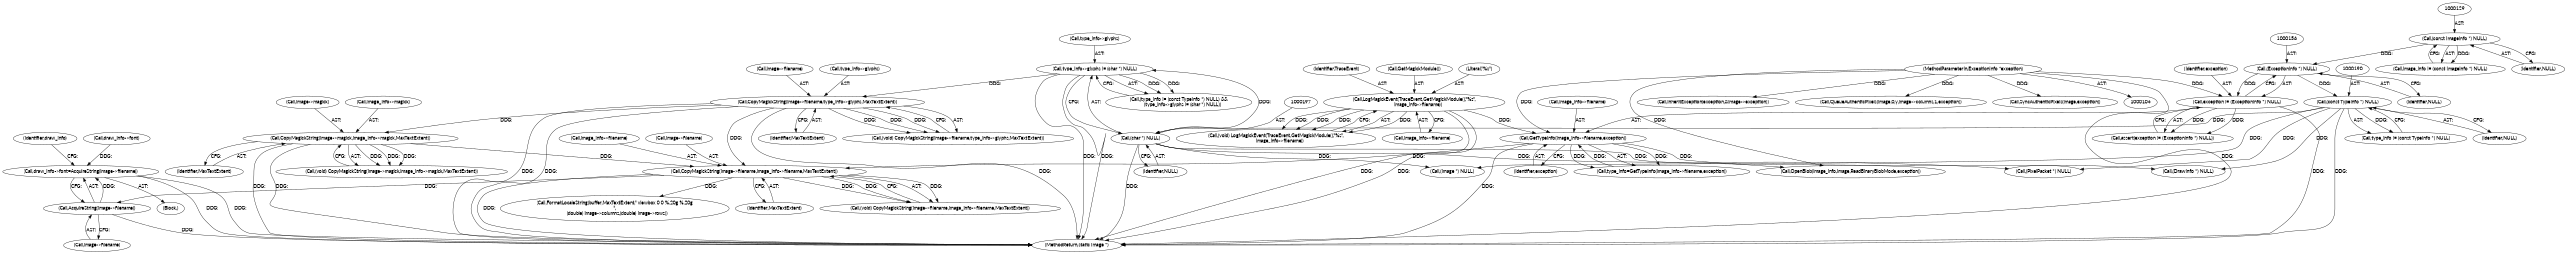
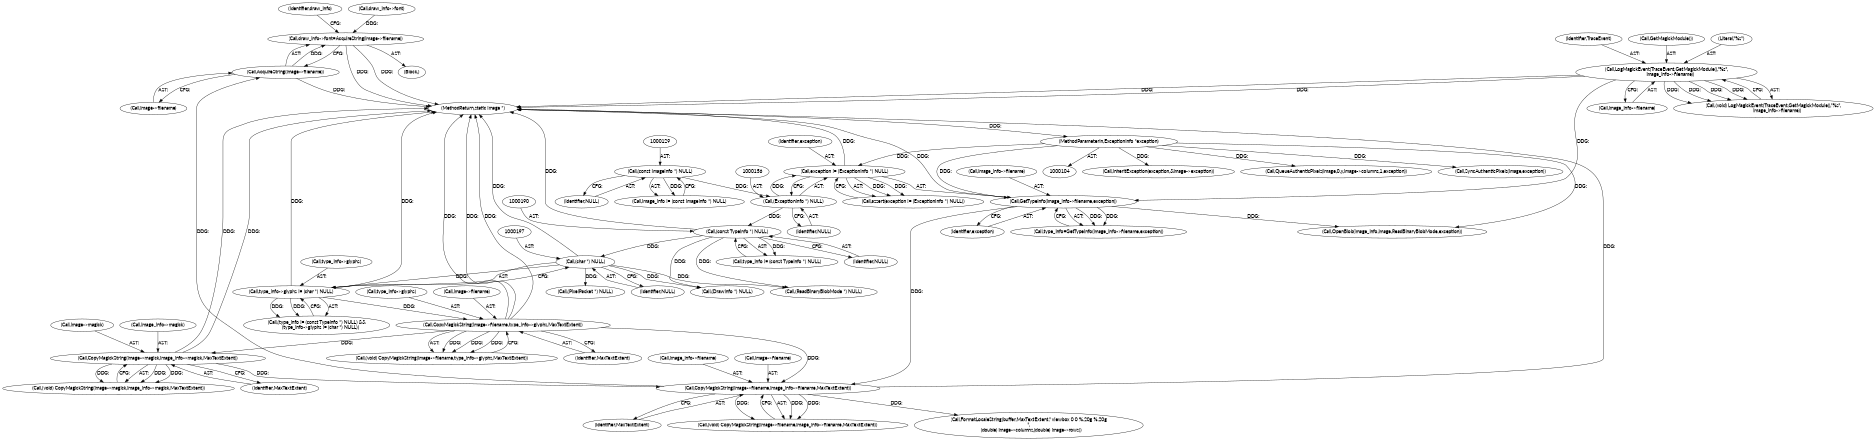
edge "(Call,type_info=GetTypeInfo(image_info->filename,exception))" -> "(Call,GetTypeInfo(image_info->filename,exception))": label "DDG: " -> "CFG: "
edge "(Call,(const TypeInfo *) NULL)" -> "(Call,(PixelPacket *) NULL)": removed, label "DDG:"
node "(Call,(Image *) NULL)": label "(Call,(Image *) NULL)" -> "(Call,(ReadBinaryBlobMode *) NULL)"
edge "(MethodParameterIn,ExceptionInfo *exception)" -> "(MethodReturn,static Image *)": reversed
